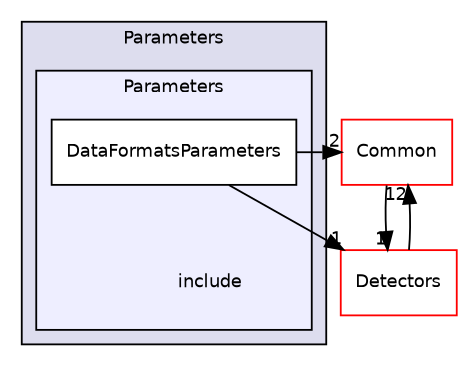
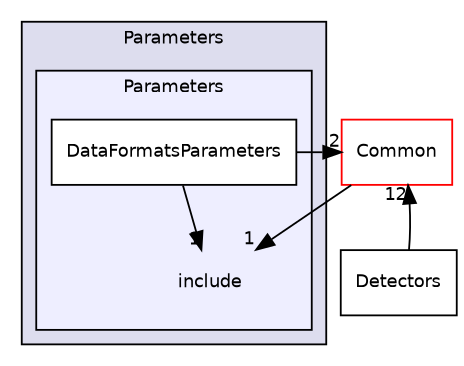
edge "Common" -> "Detectors": now "Common" -> "include"
edge "DataFormatsParameters" -> "Detectors": now "DataFormatsParameters" -> "include"
node "Detectors": color red -> black
